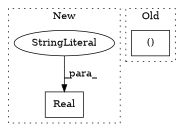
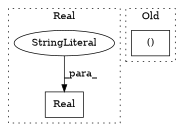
cluster "New": label "New" -> "Real"
